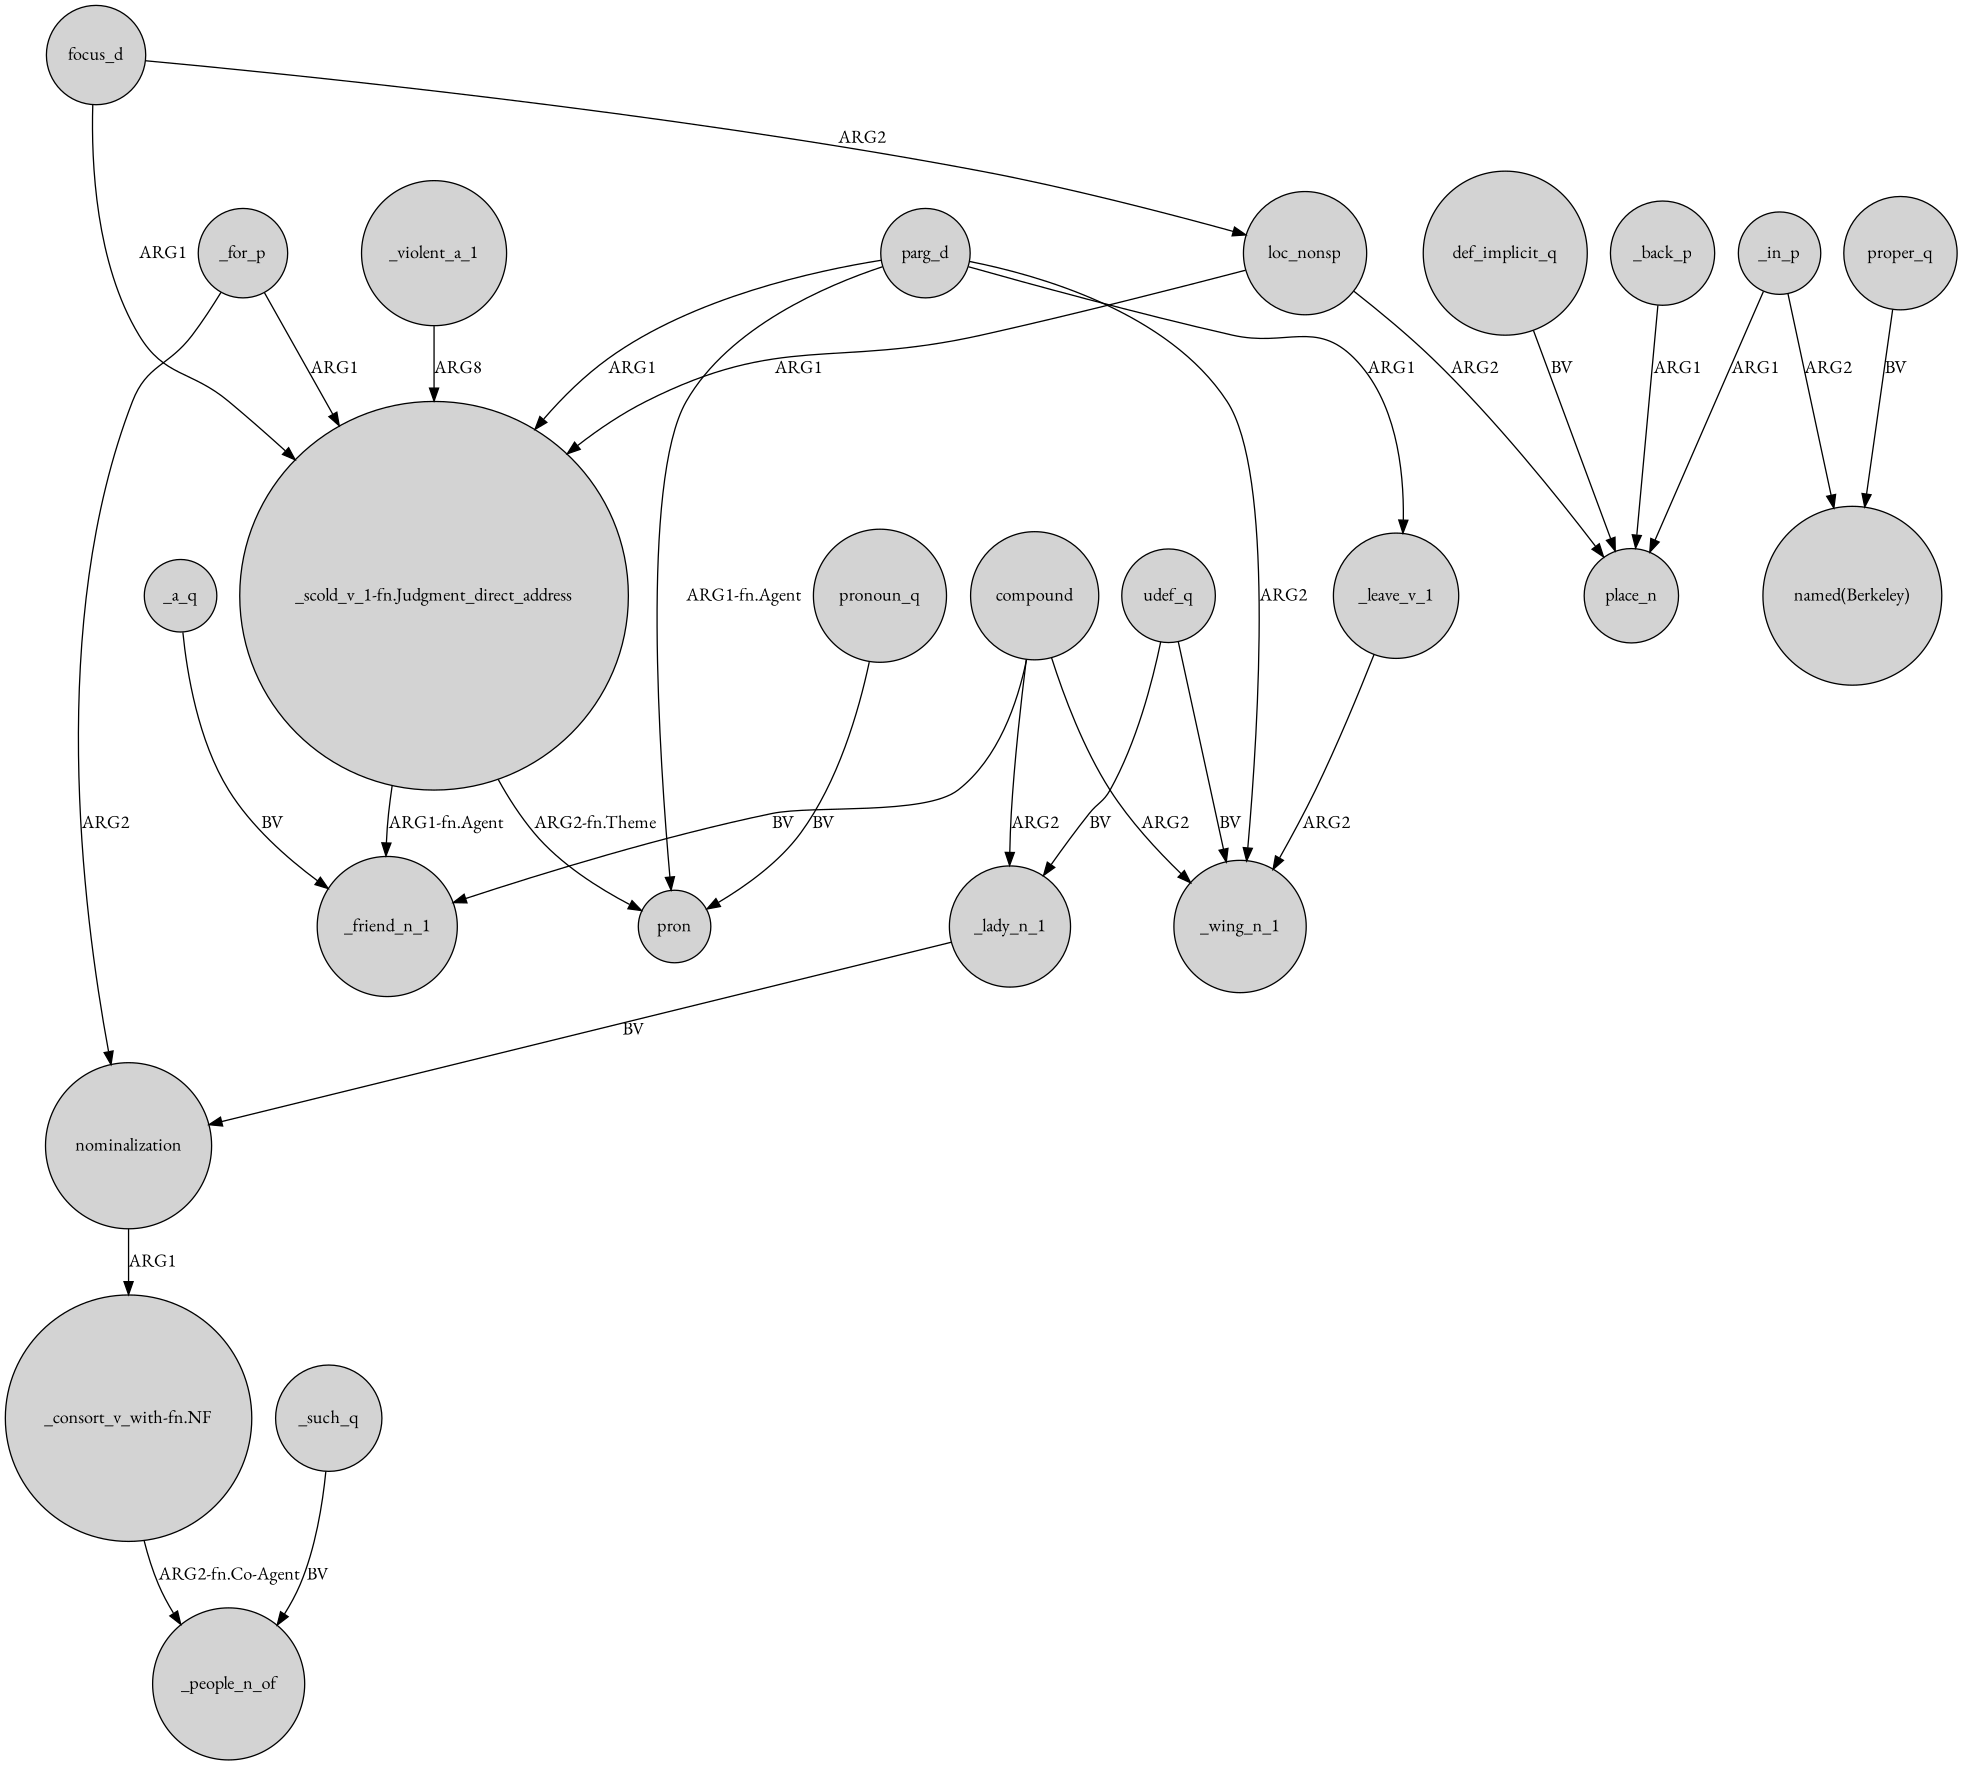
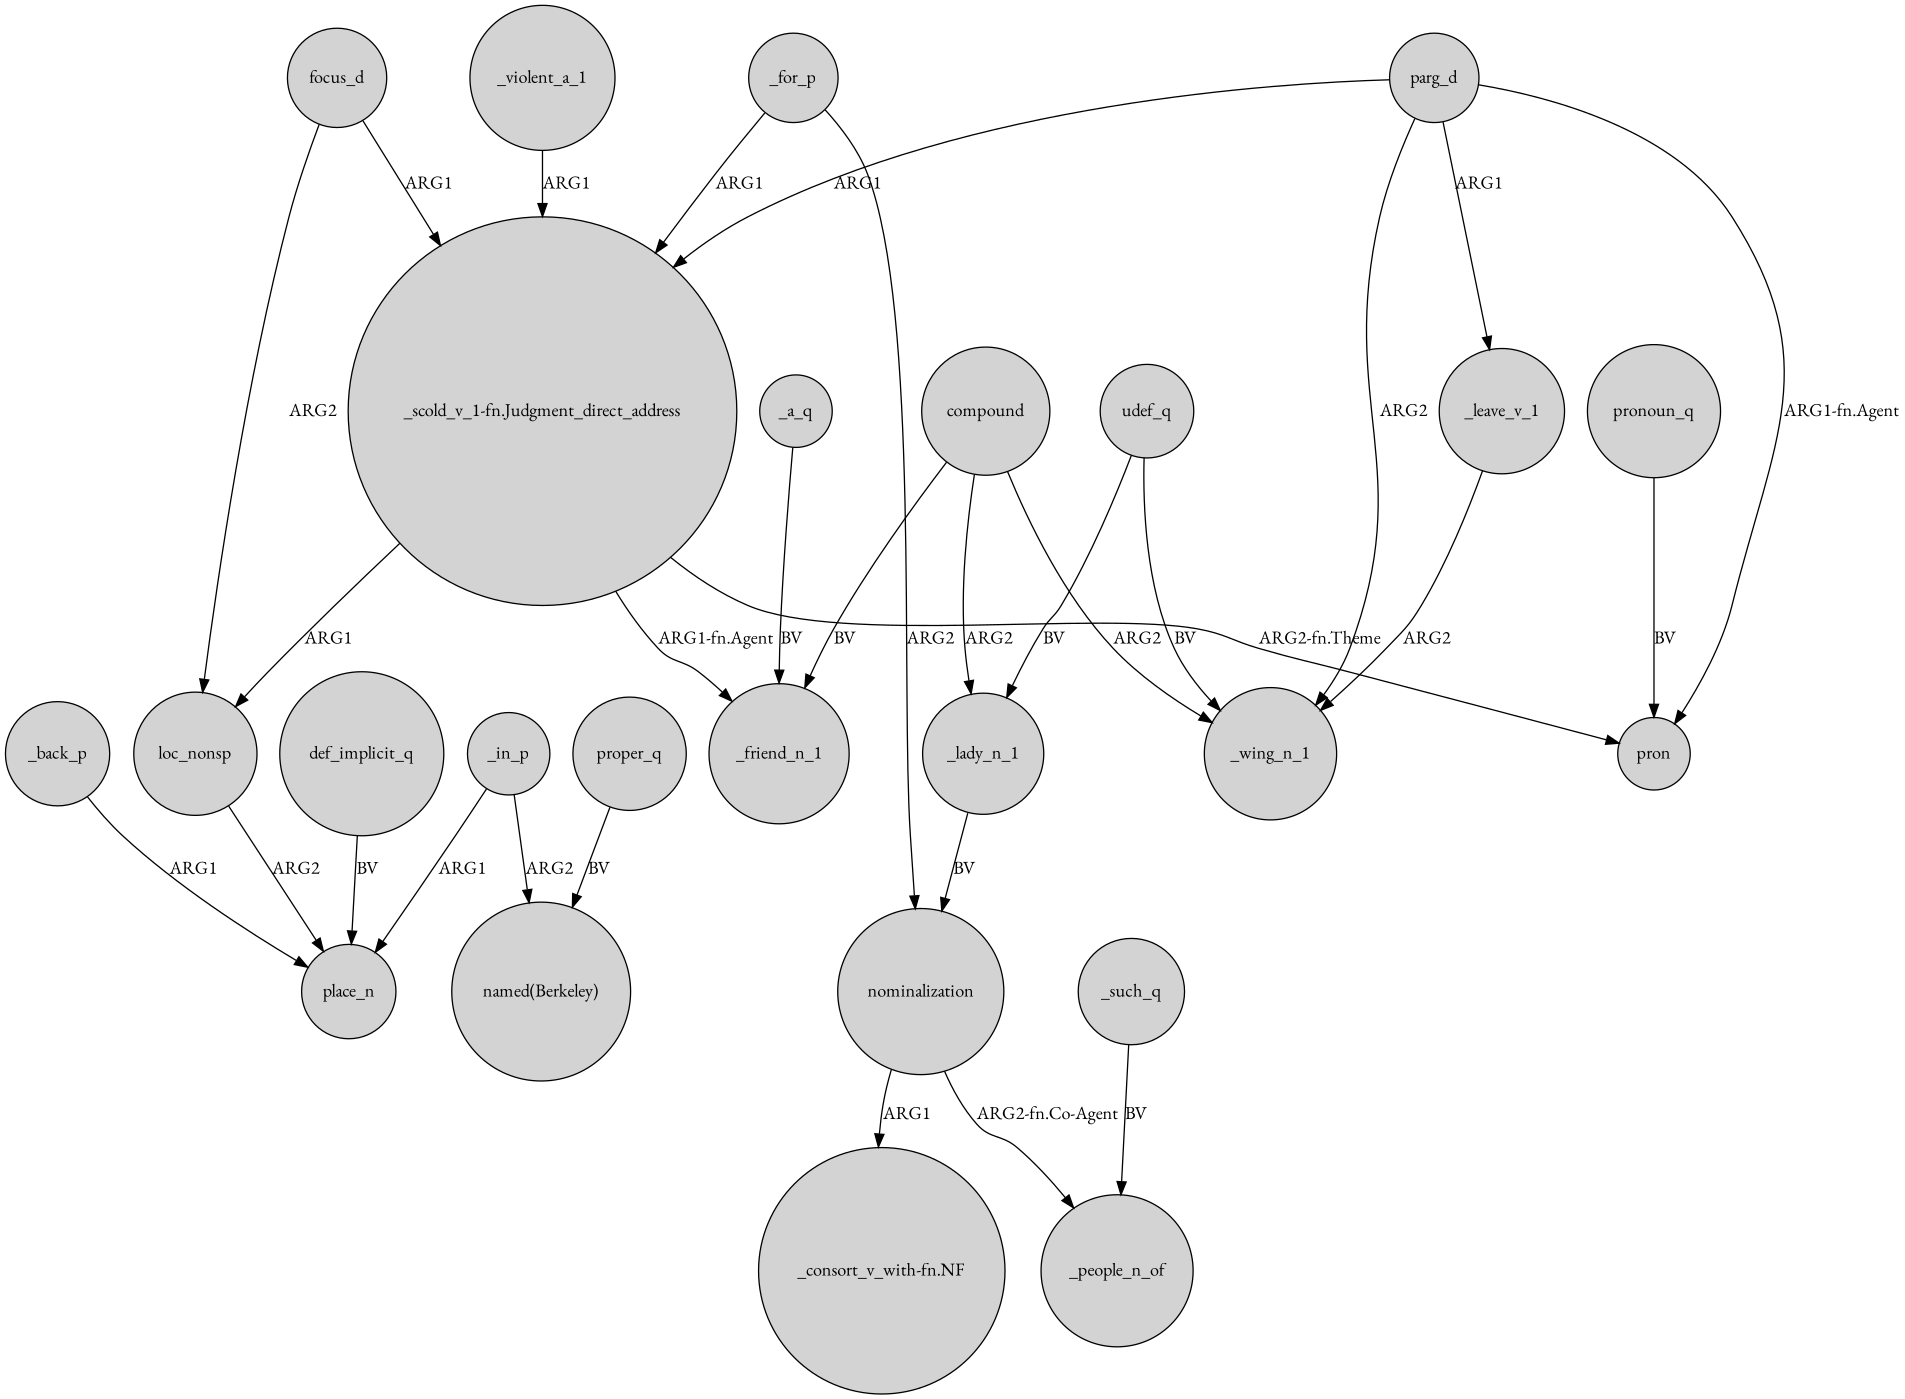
edge "loc_nonsp" -> "_scold_v_1-fn.Judgment_direct_address": reversed
edge "_violent_a_1" -> "_scold_v_1-fn.Judgment_direct_address": label "ARG8" -> "ARG1"
edge "_consort_v_with-fn.NF" -> "_people_n_of": now "nominalization" -> "_people_n_of"
